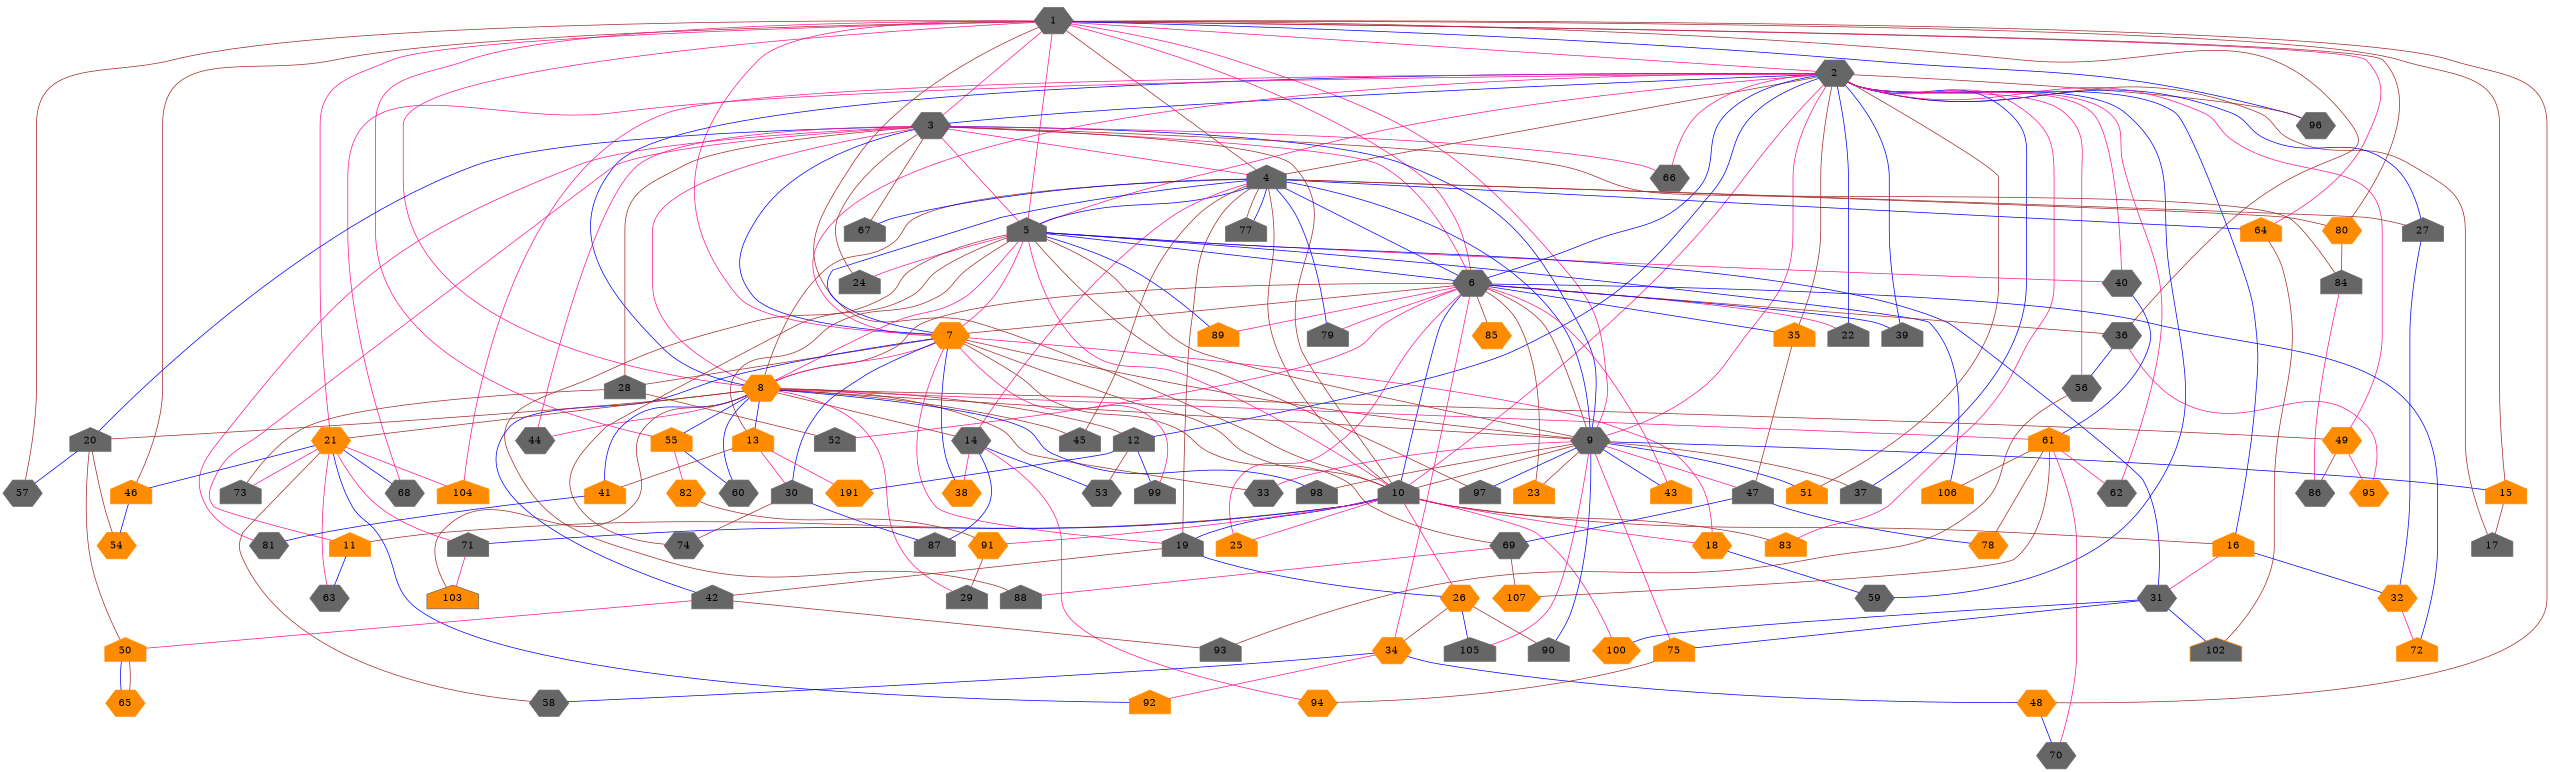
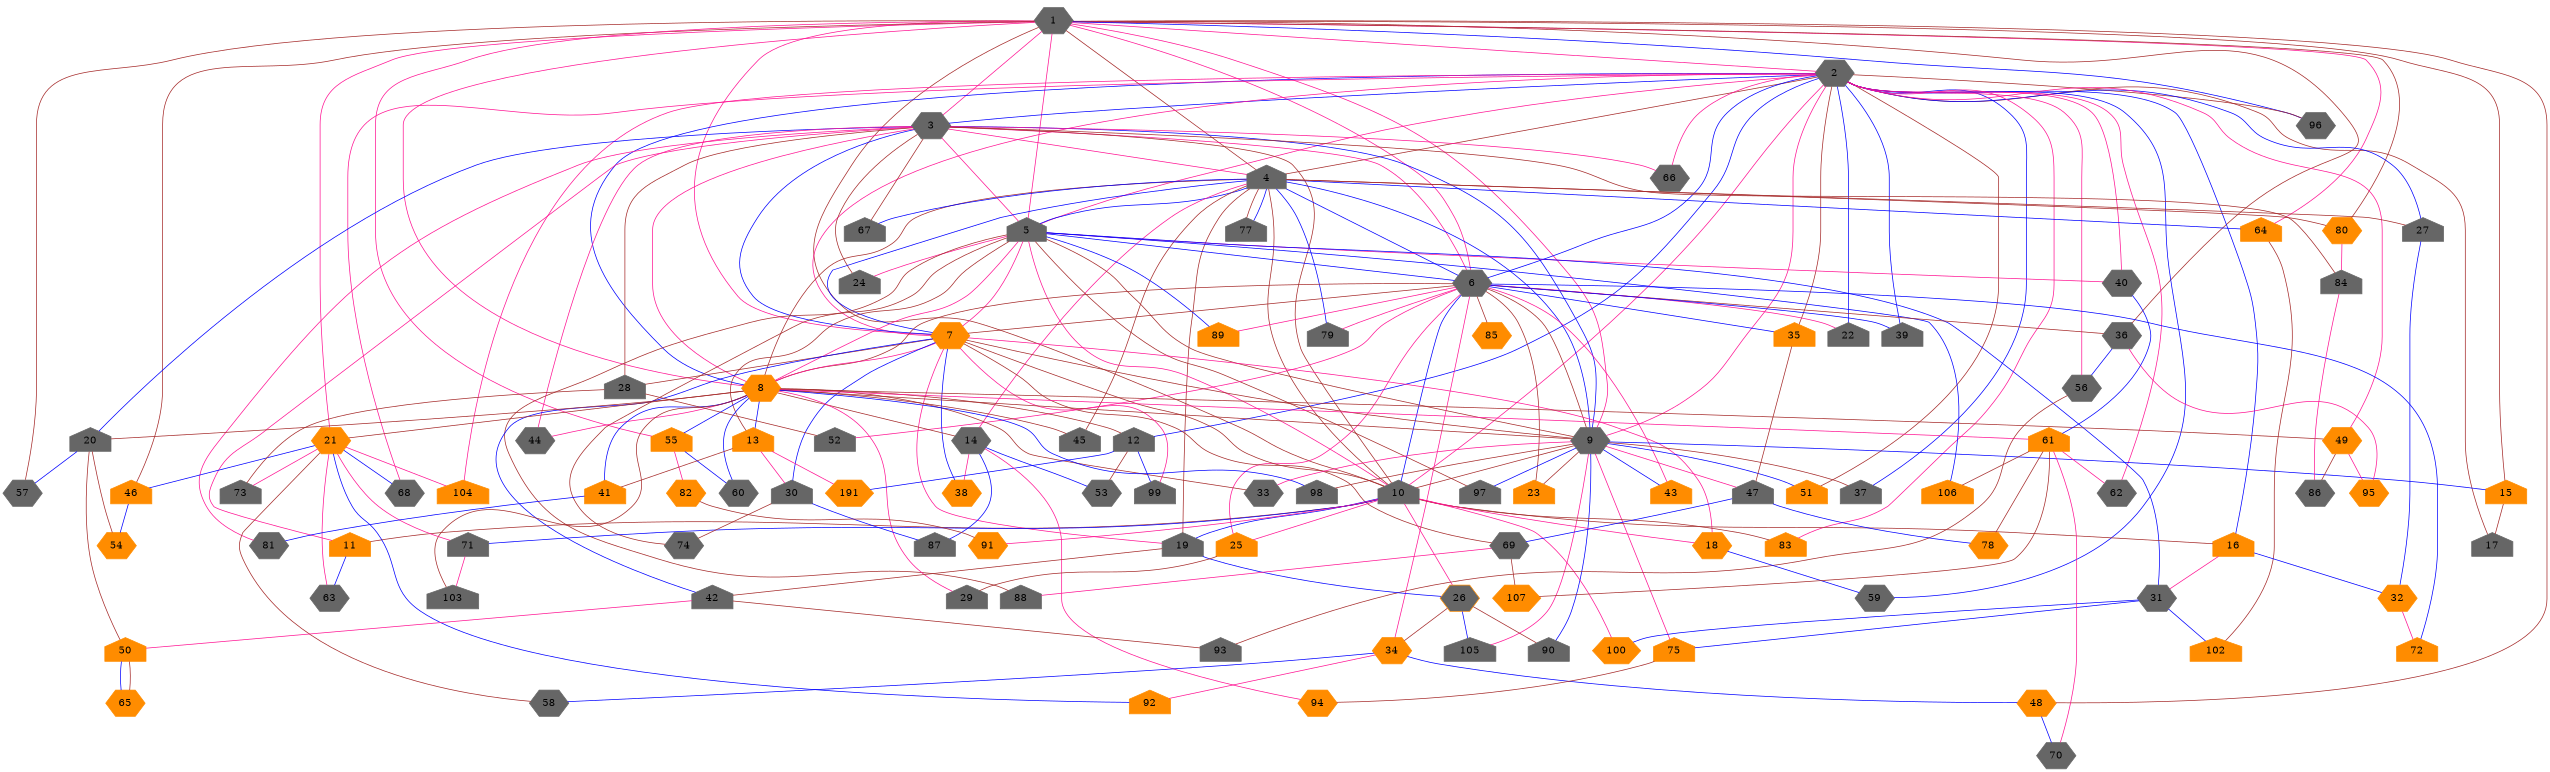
edge "80" -- "84": color brown -> deeppink
edge "91" -- "29": now "25" -- "29"
node "103": fillcolor darkorange -> gray40
node "26": fillcolor darkorange -> gray40
node "102": fillcolor gray40 -> darkorange
